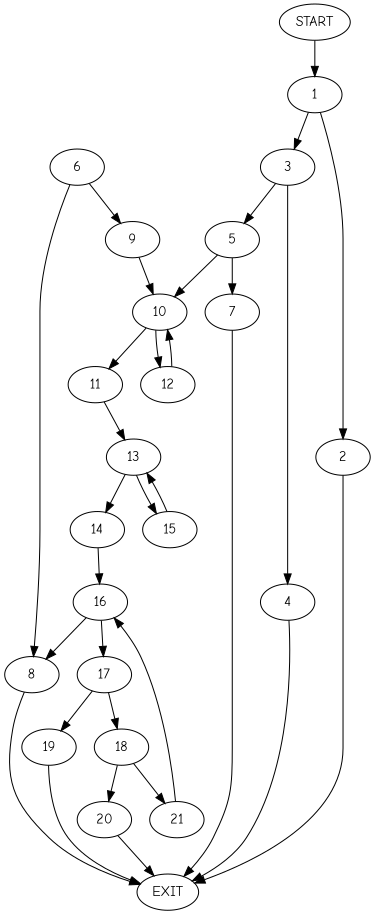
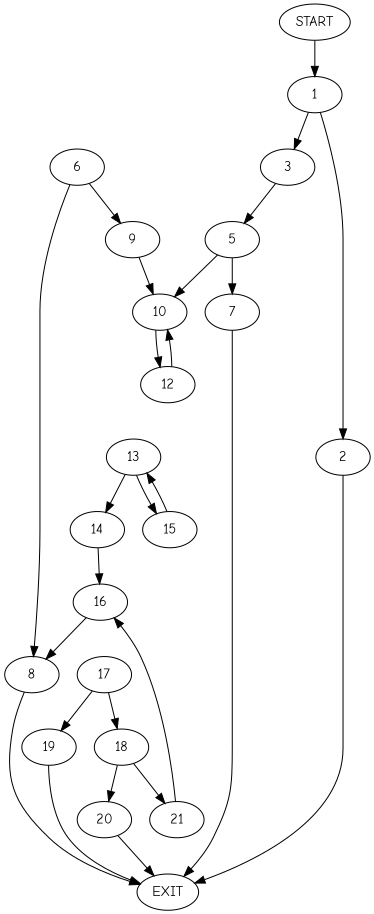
node "11": removed
node "4": removed
edge "16" -> "17": removed
